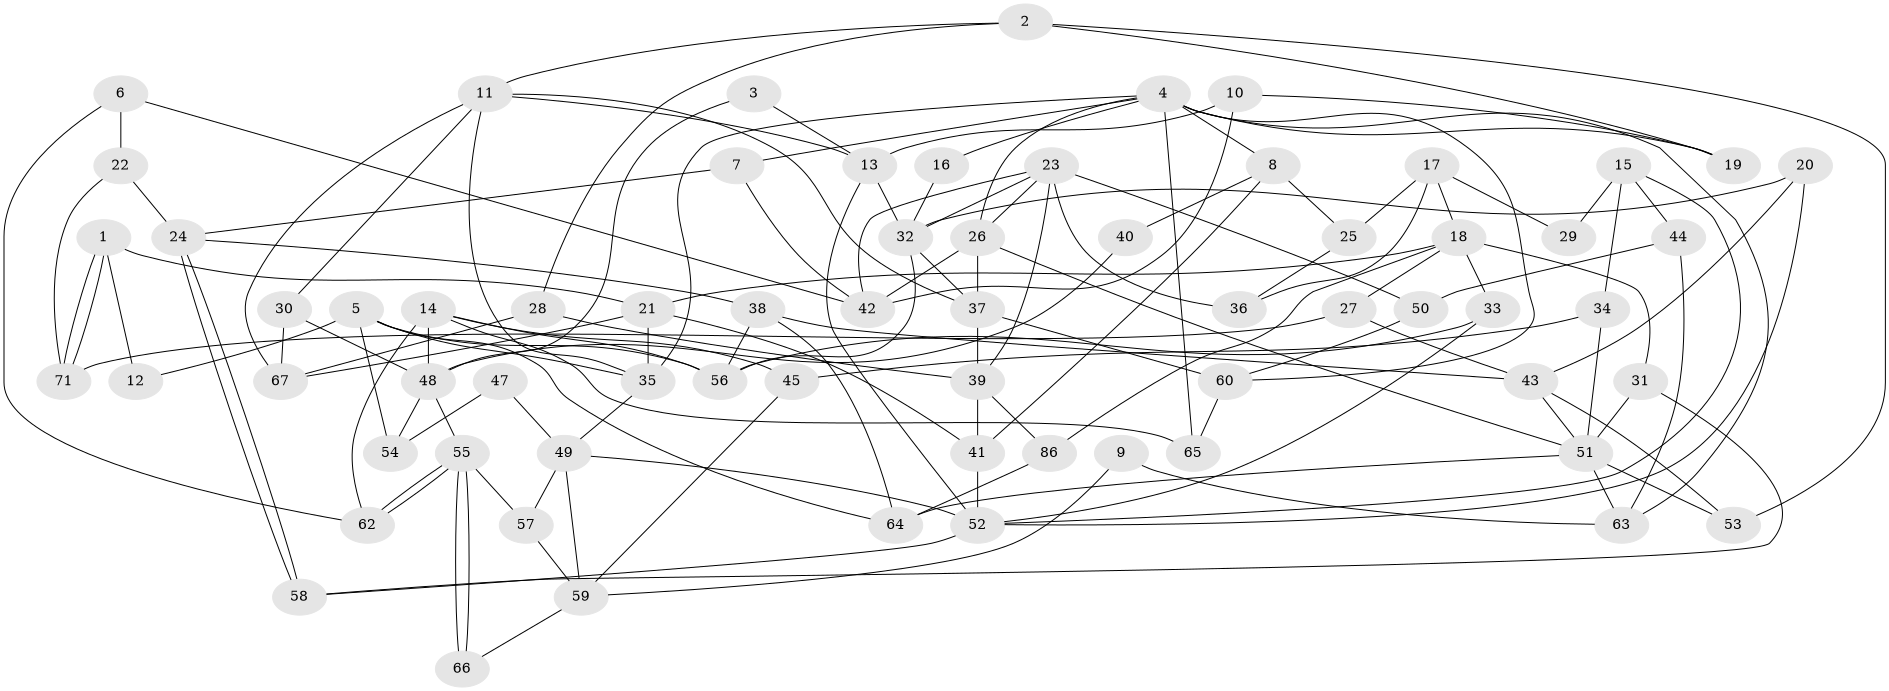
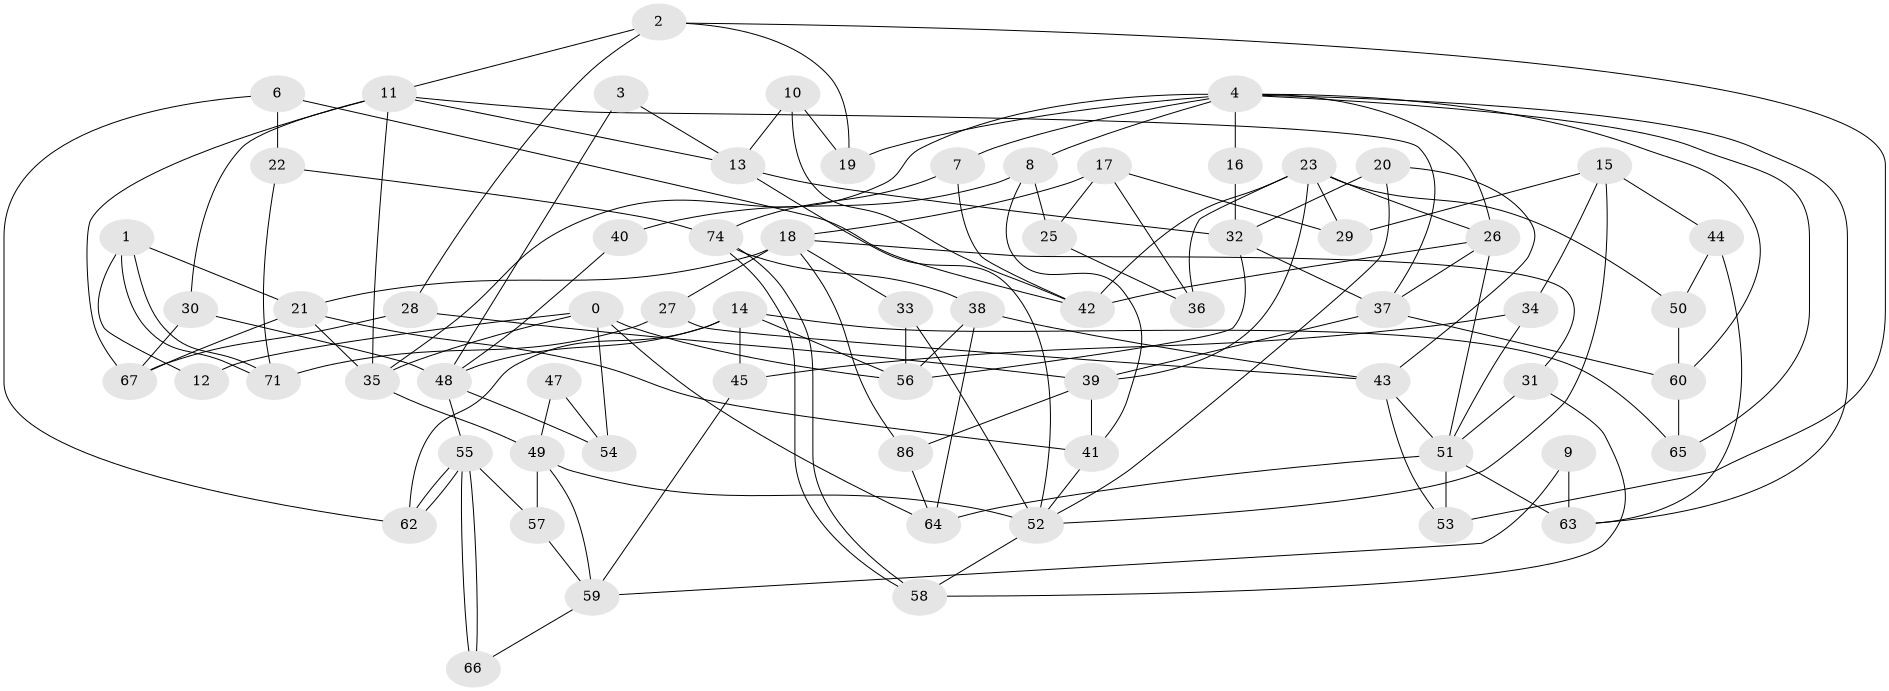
edge "23" -- "32": now "23" -- "29"
node "24": label "24" -> "74"
node "5": label "5" -> "0"
